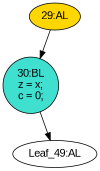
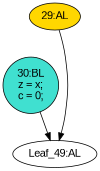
edge "29:AL" -> "30:BL z = x; c = 0;": now "29:AL" -> "Leaf_49:AL"
